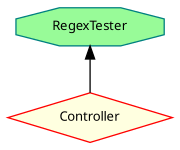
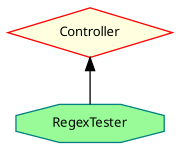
edge "Controller" -> "RegexTester": reversed
